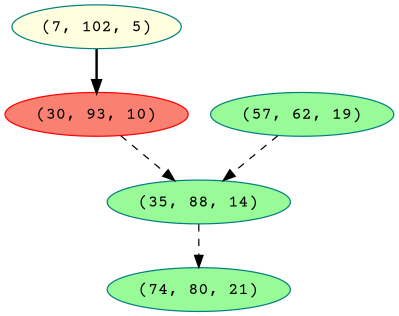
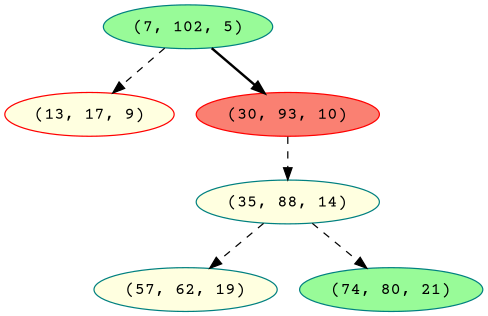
node "(7, 102, 5)": fillcolor lightyellow -> palegreen
node "(13, 17, 9)": added
node "(57, 62, 19)": fillcolor palegreen -> lightyellow
edge "(57, 62, 19)" -> "(35, 88, 14)": reversed
node "(35, 88, 14)": fillcolor palegreen -> lightyellow
